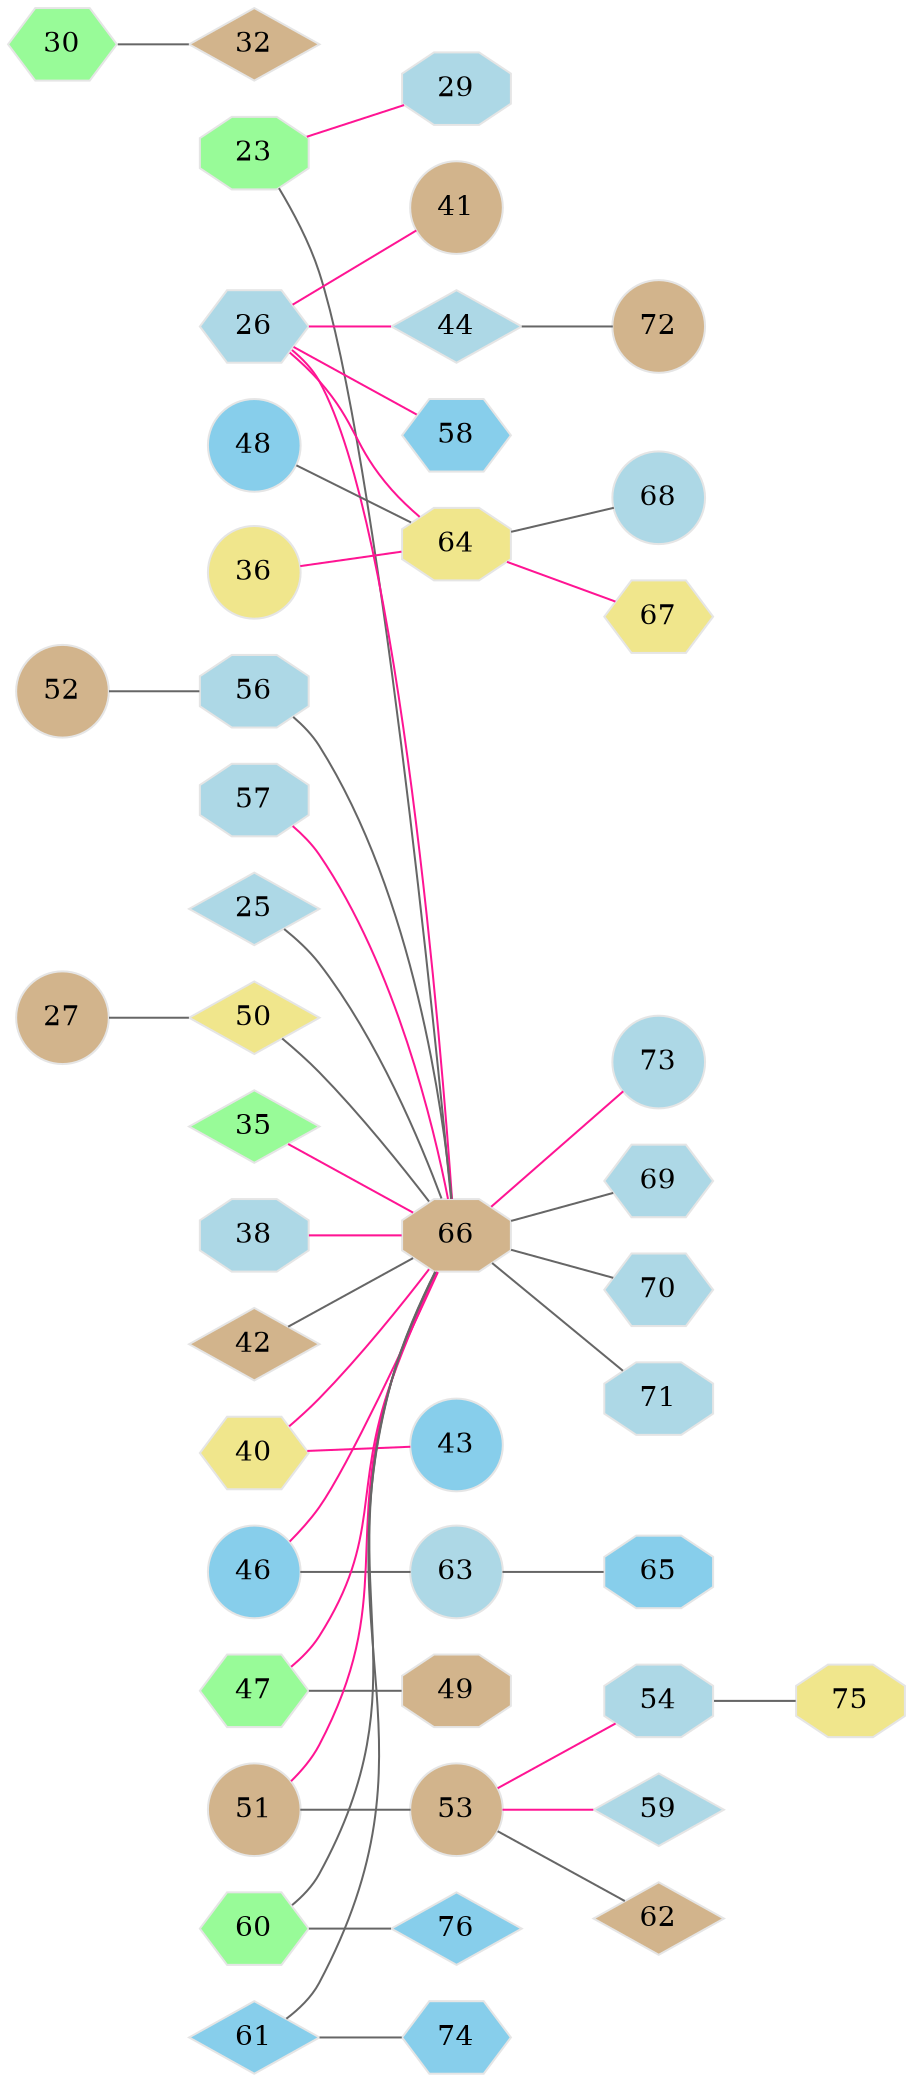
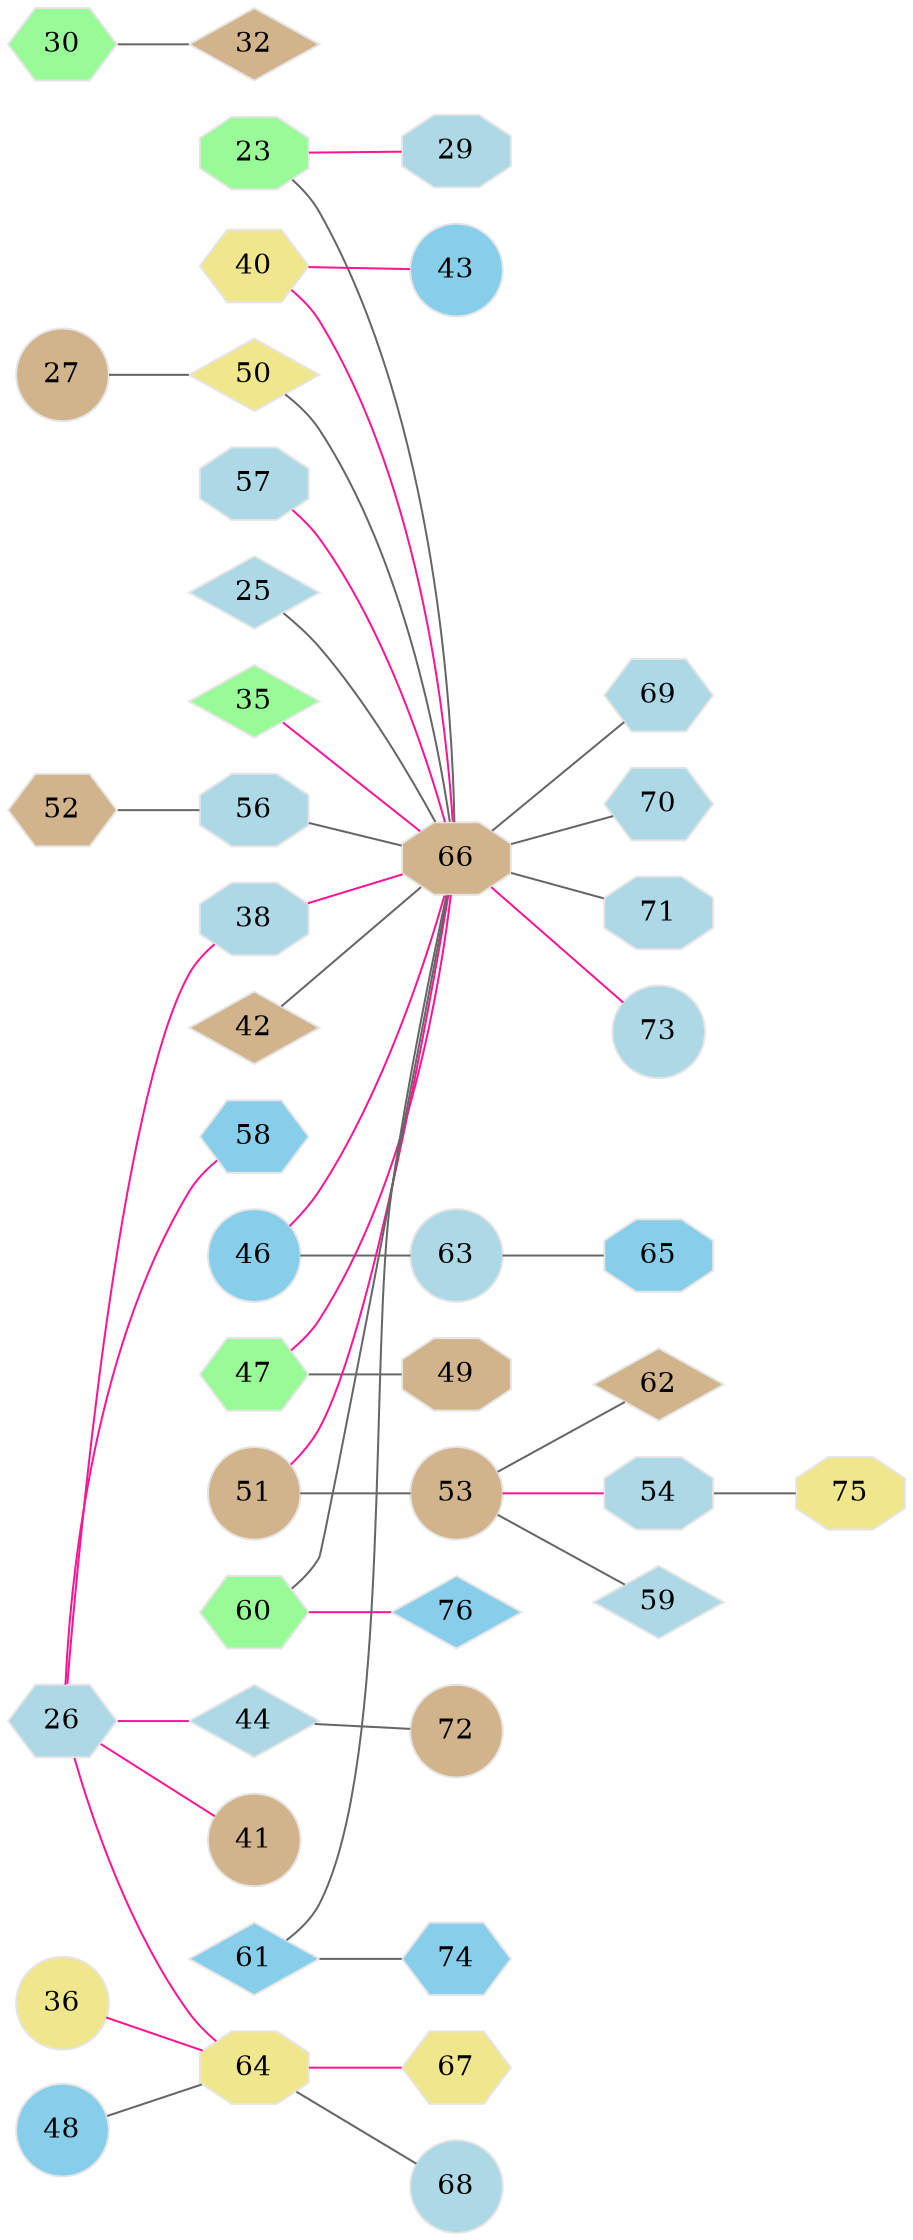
node "52": shape circle -> hexagon
edge "26" -- "66": now "26" -- "38"
edge "53" -- "59": color deeppink -> gray40
edge "60" -- "76": color gray40 -> deeppink
